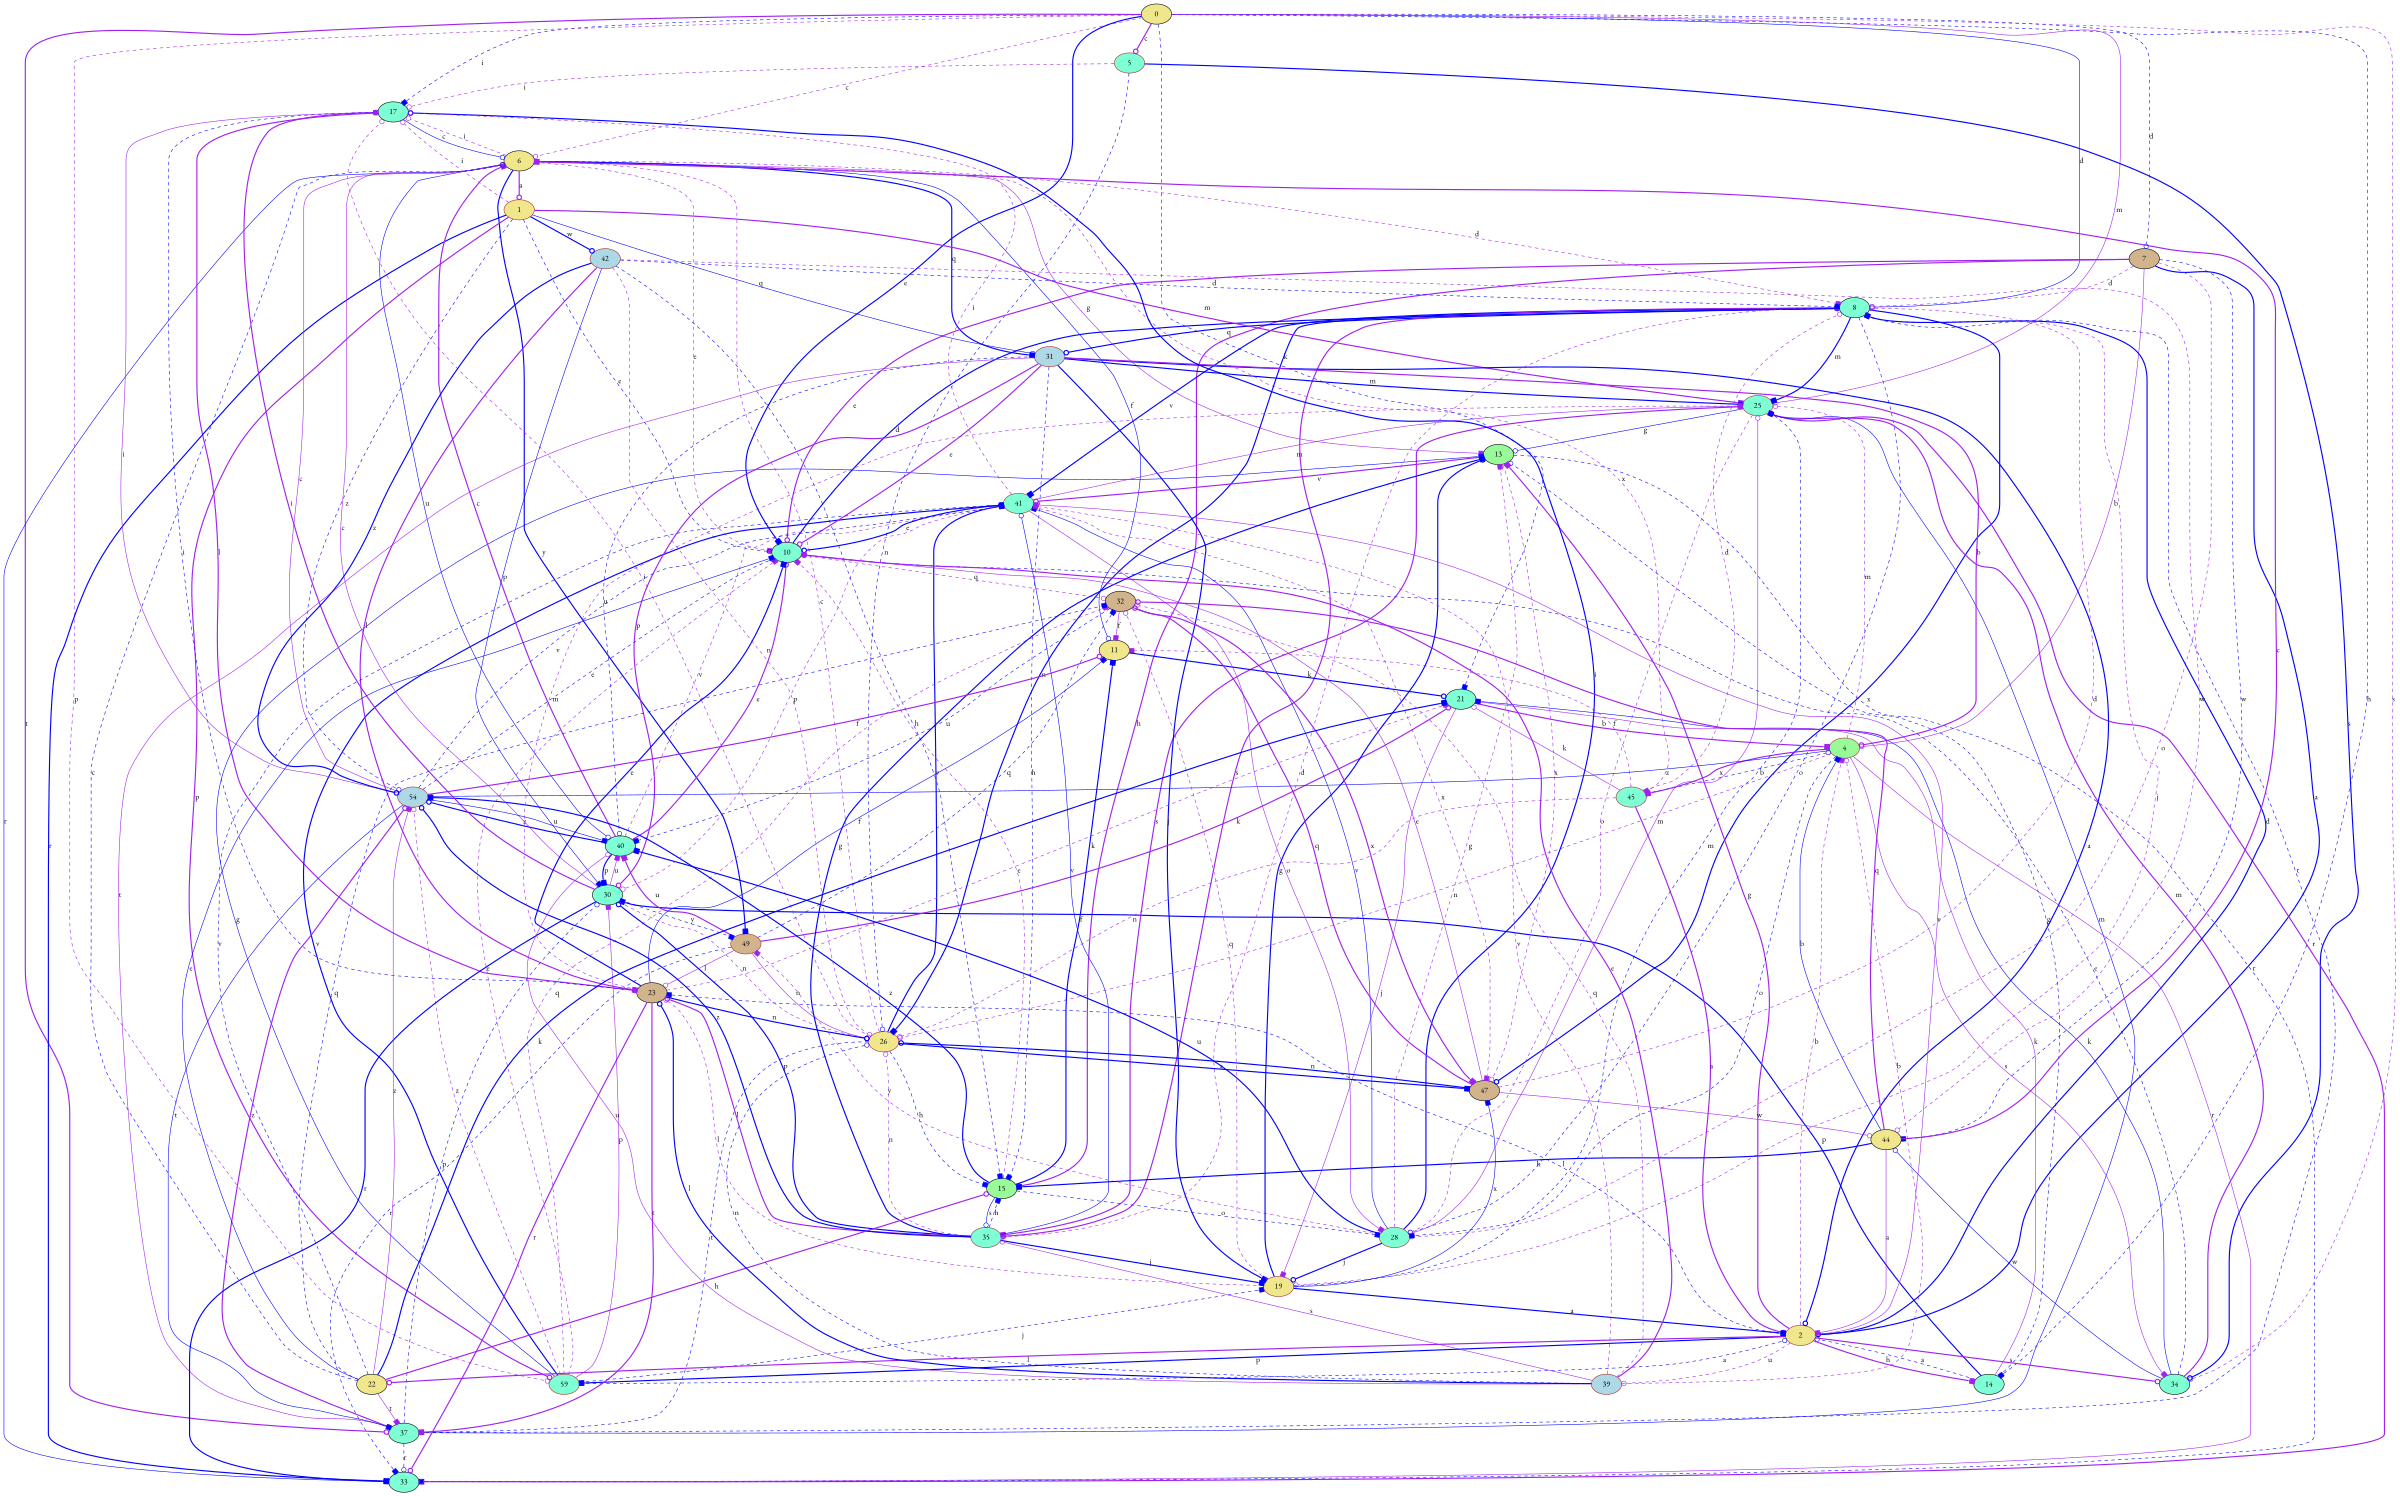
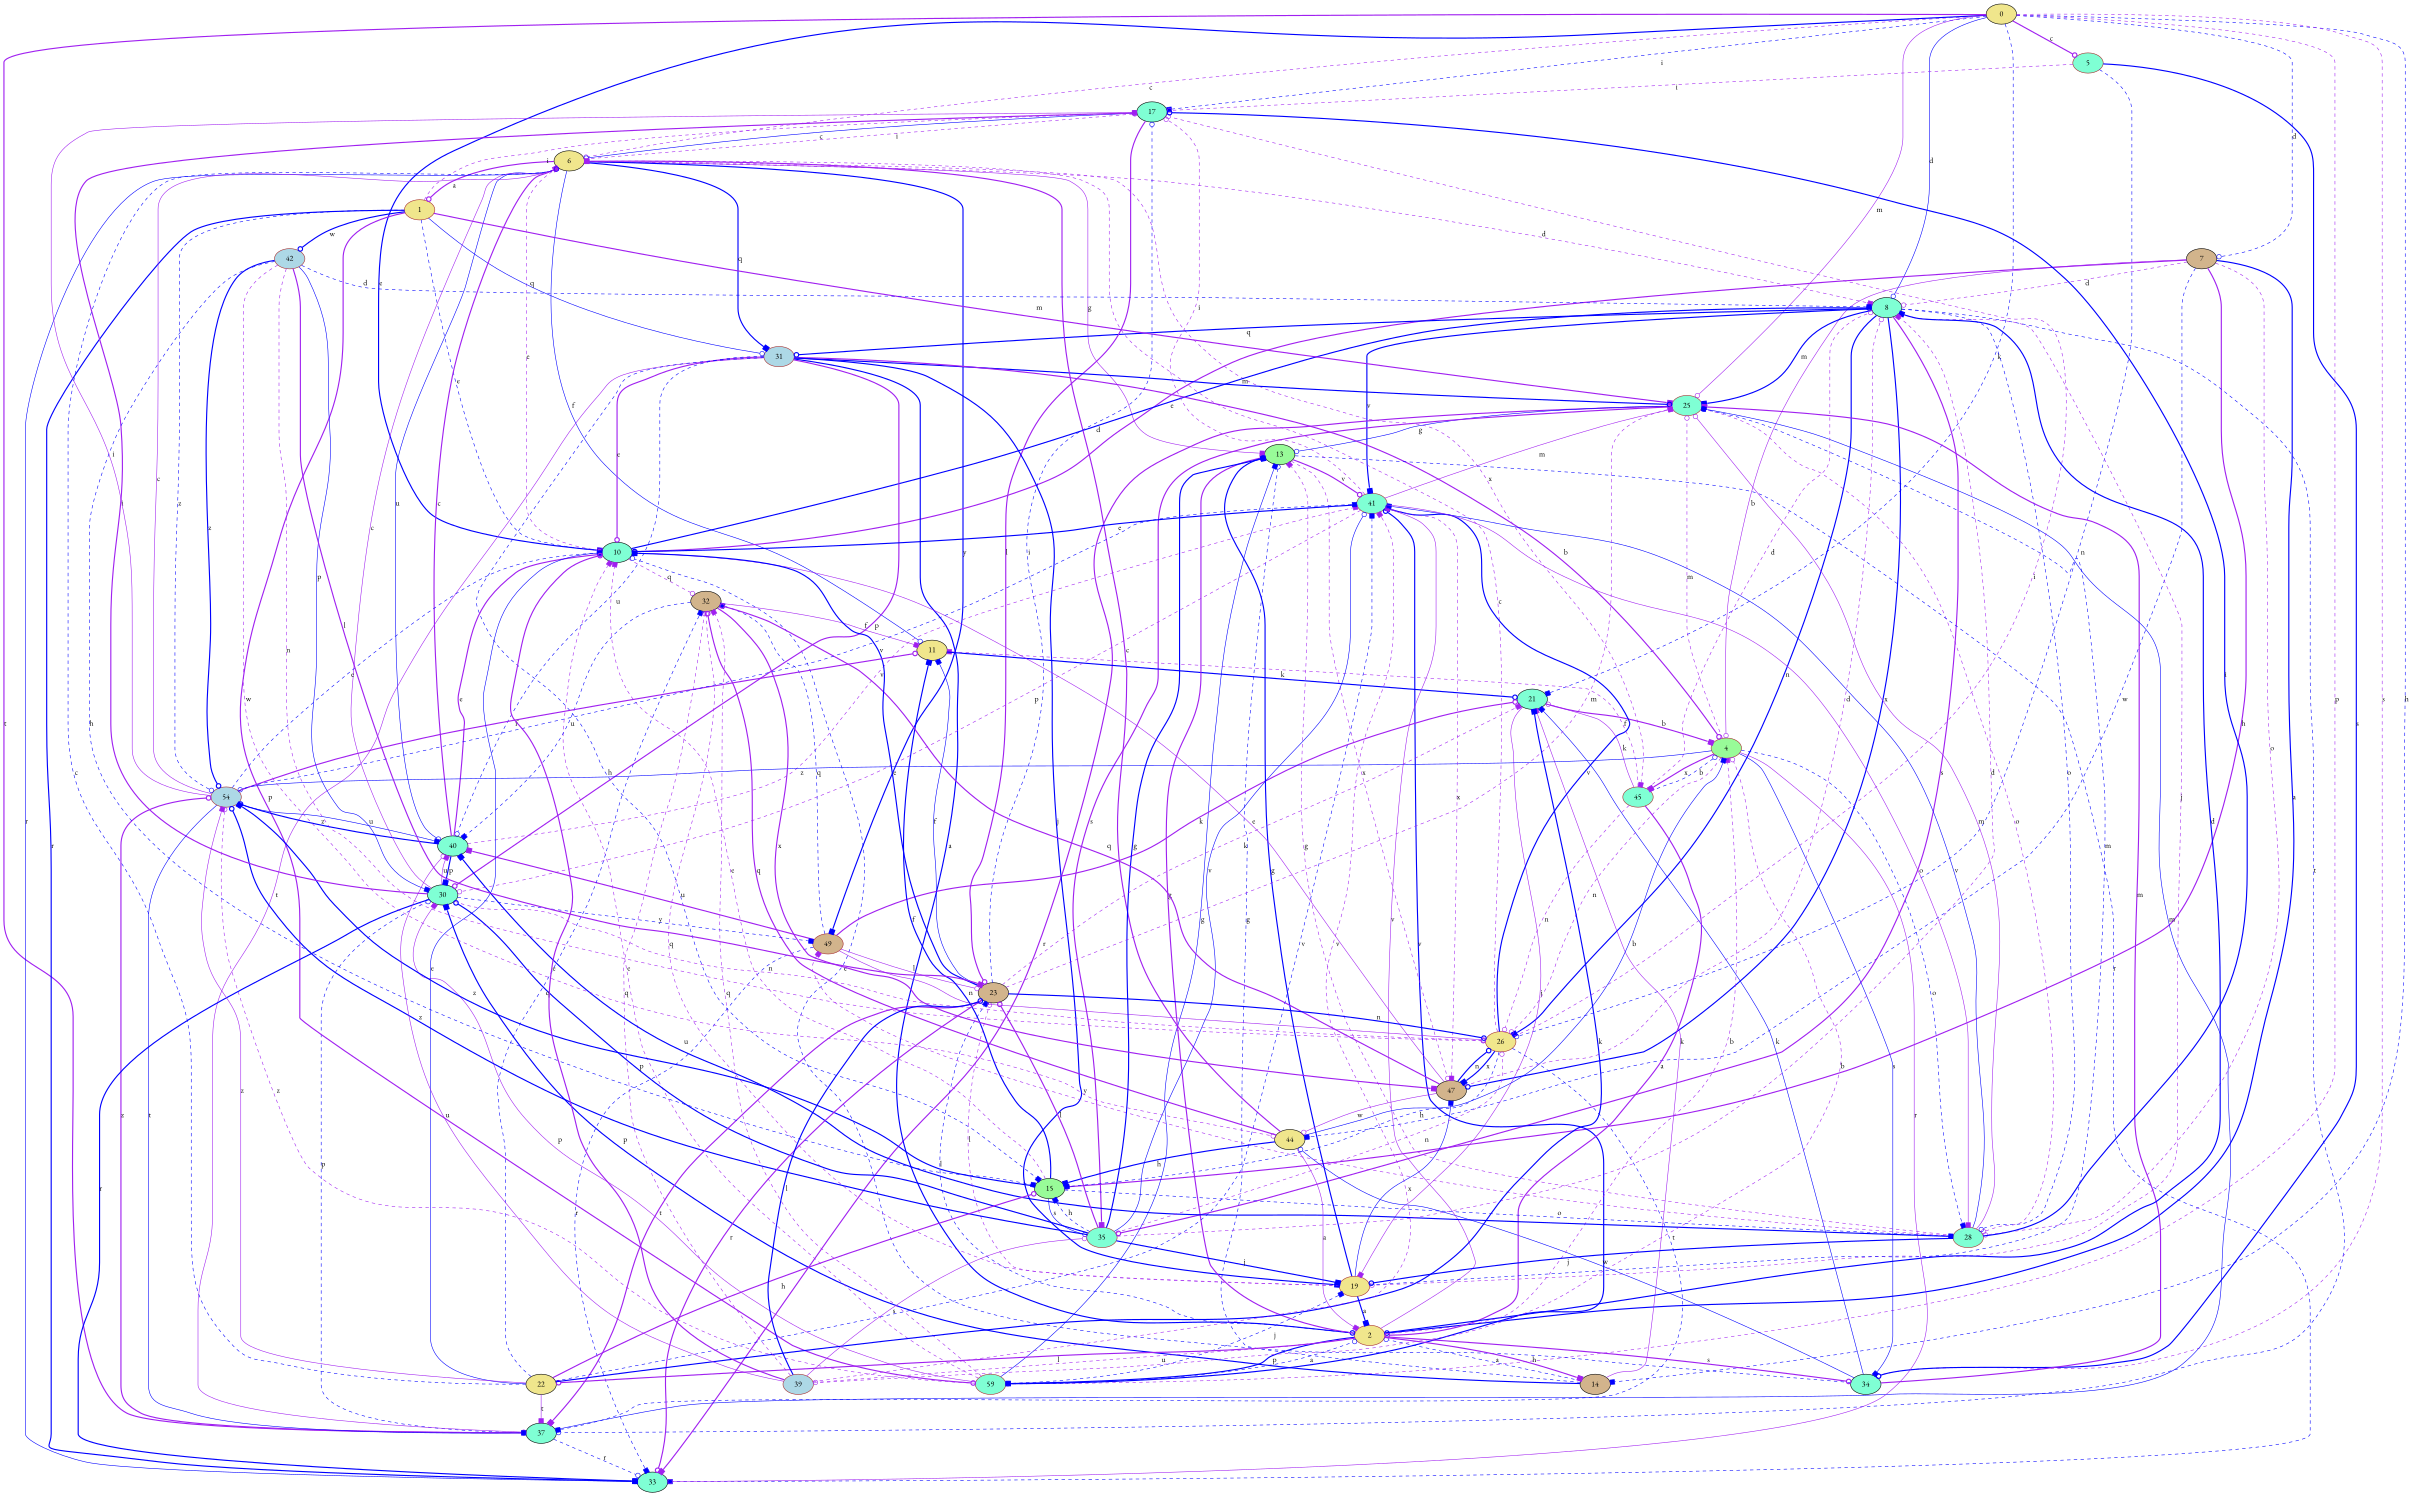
edge "4" -> "34": color purple -> blue
edge "39" -> "26": removed, label "n"
node "14": fillcolor aquamarine -> tan
